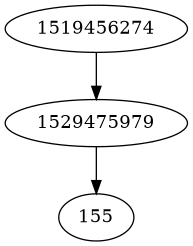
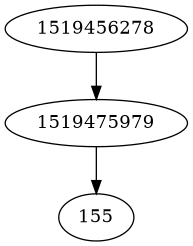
node "1519456274": label "1519456274" -> "1519456278"
node "1529475979": label "1529475979" -> "1519475979"
